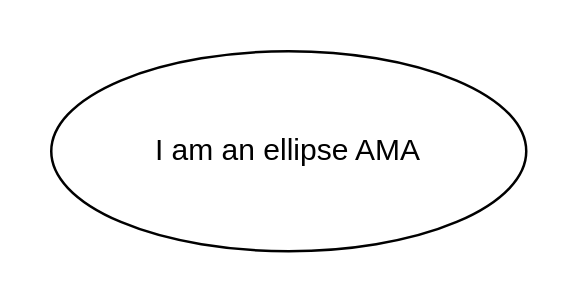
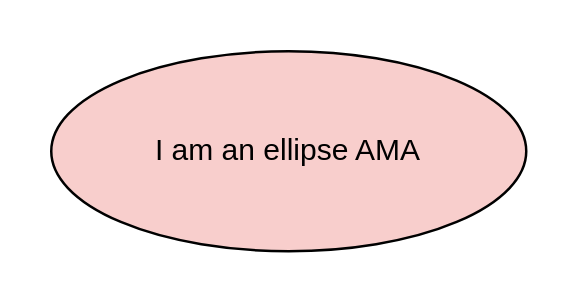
node "I am an ellipse AMA": fillcolor #ffffff -> #f8cecc
